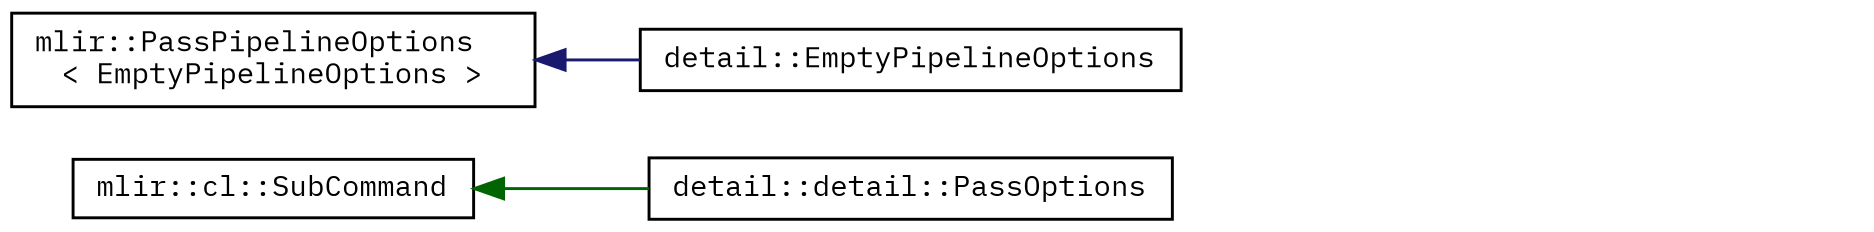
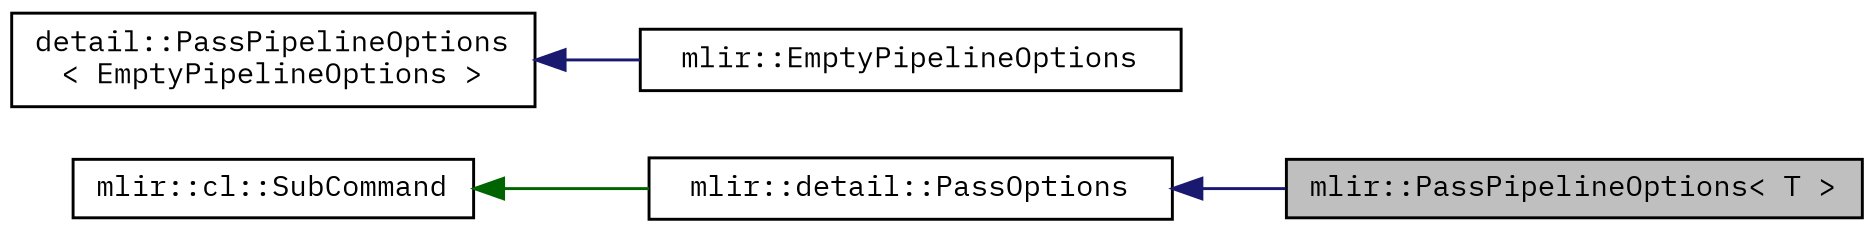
node "mlir::PassPipelineOptions < EmptyPipelineOptions >": label "mlir::PassPipelineOptions < EmptyPipelineOptions >" -> "detail::PassPipelineOptions < EmptyPipelineOptions >"
node "detail::EmptyPipelineOptions": label "detail::EmptyPipelineOptions" -> "mlir::EmptyPipelineOptions"
node "detail::detail::PassOptions": label "detail::detail::PassOptions" -> "mlir::detail::PassOptions"
node "mlir::PassPipelineOptions< T >": added
